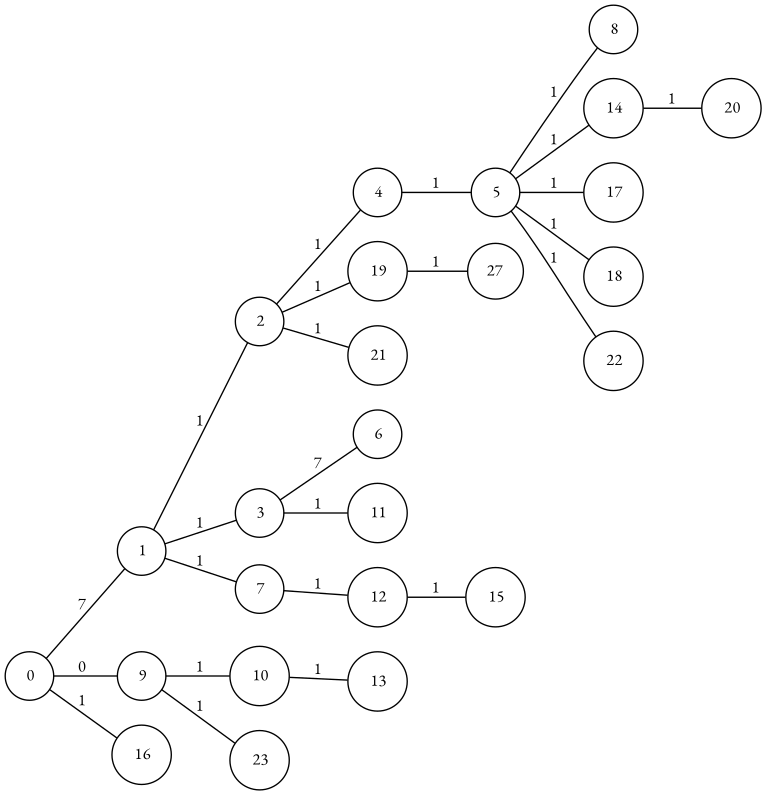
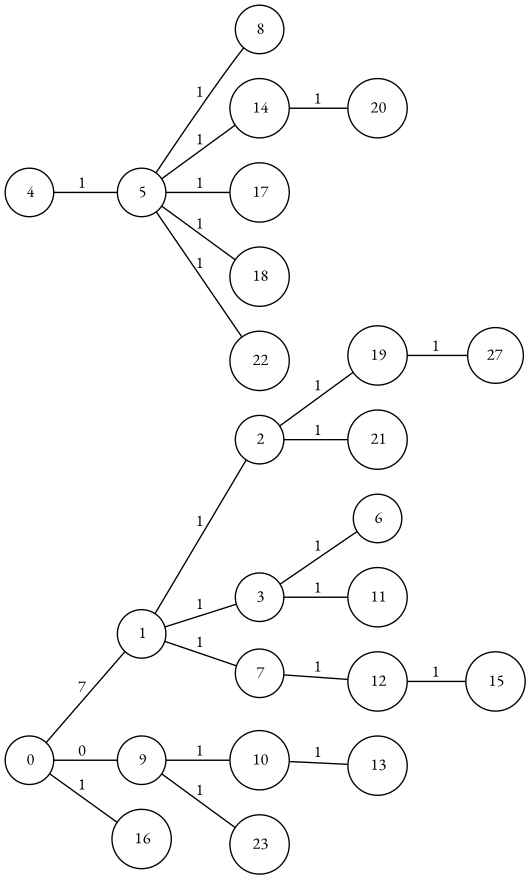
edge "4" -- "2": removed, label "1"
edge "6" -- "3": label "7" -> "1"
